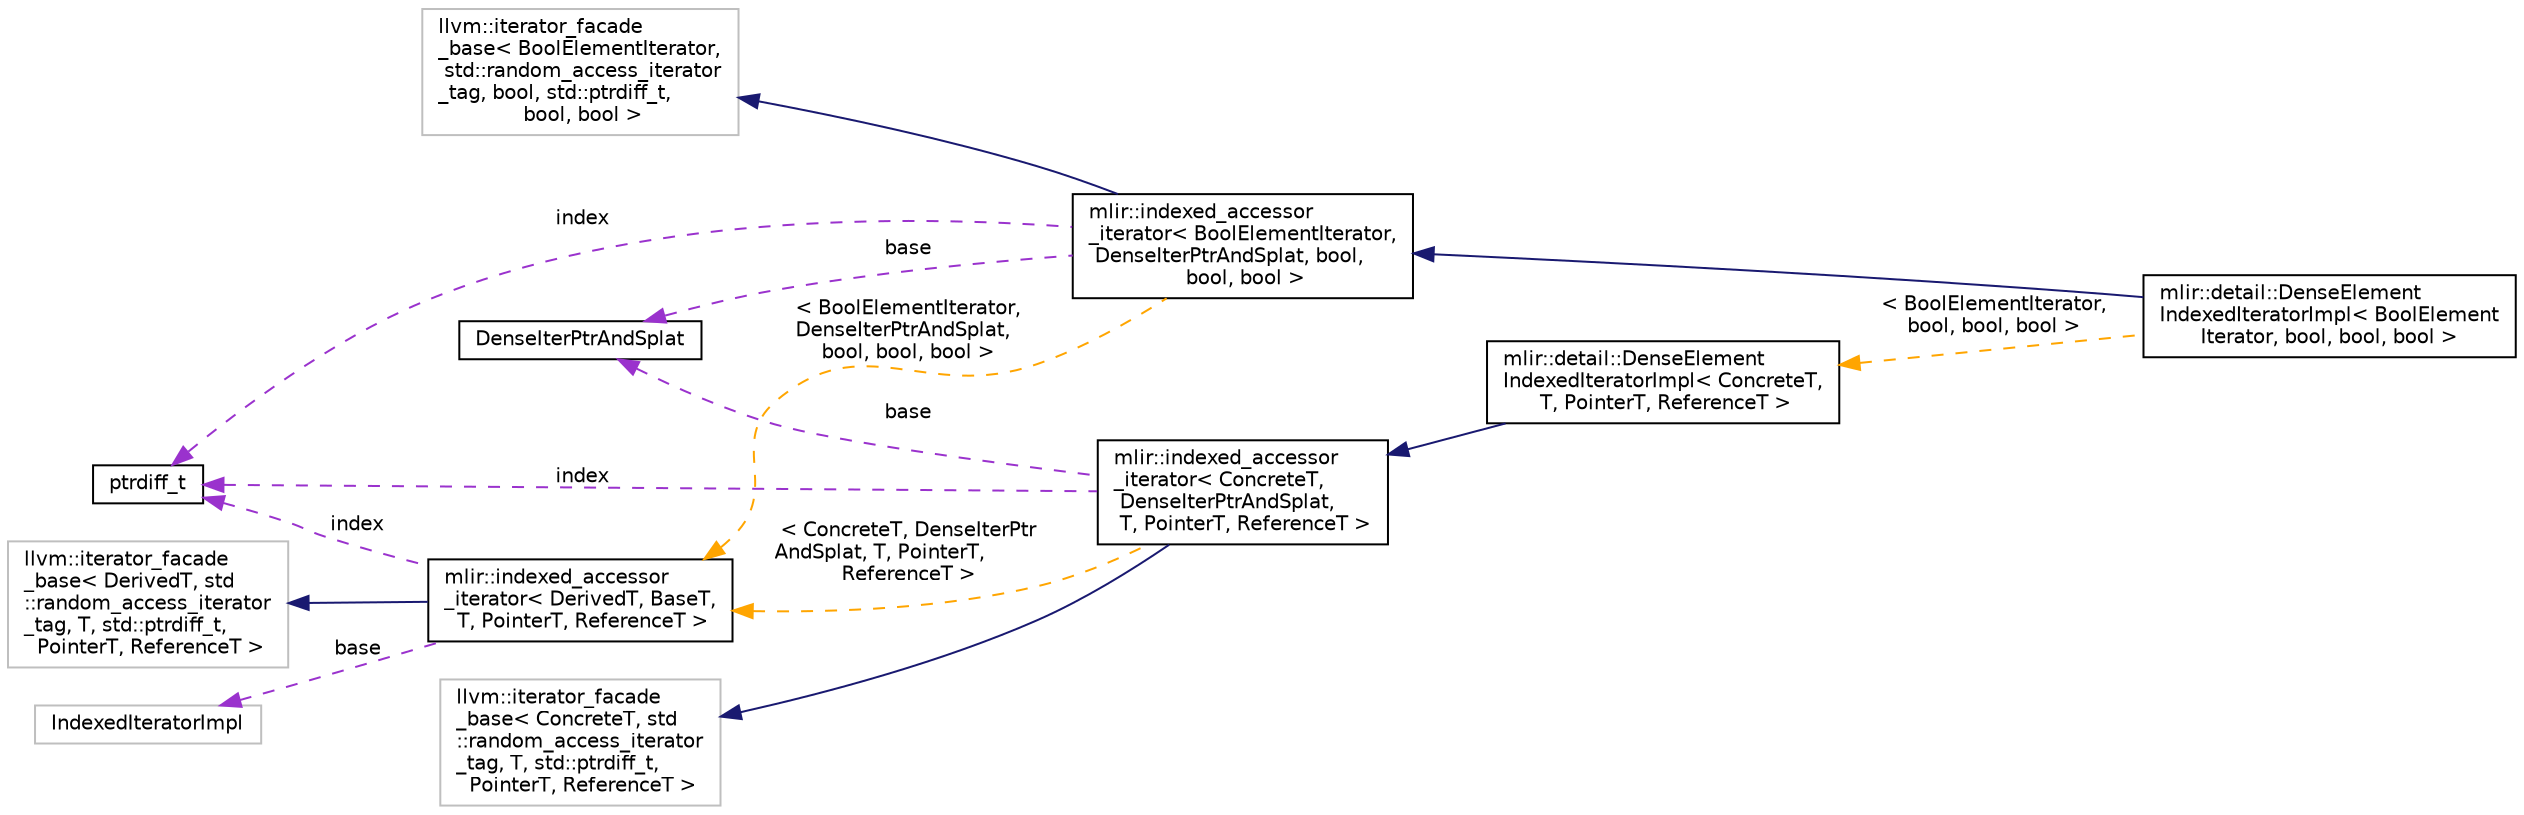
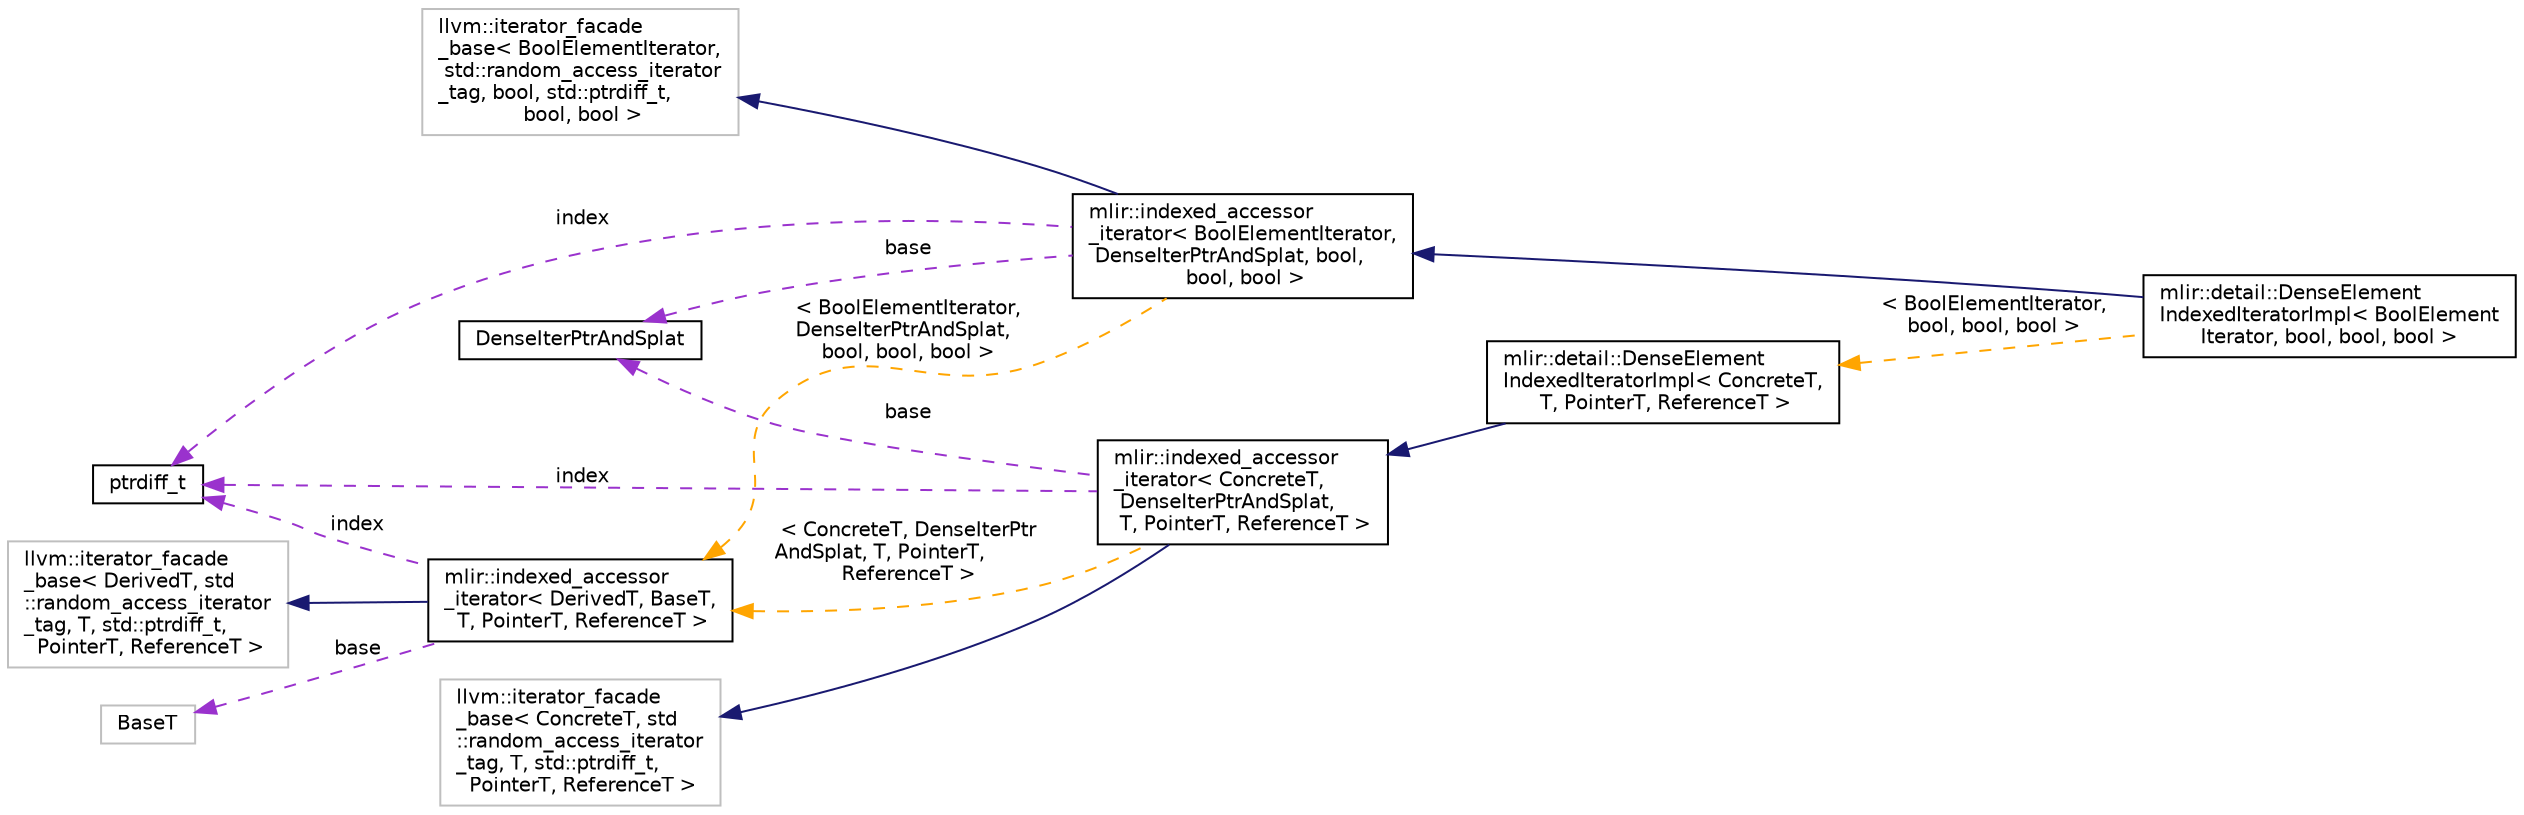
node "IndexedIteratorImpl": label "IndexedIteratorImpl" -> "BaseT"
